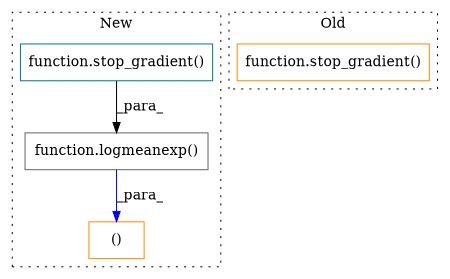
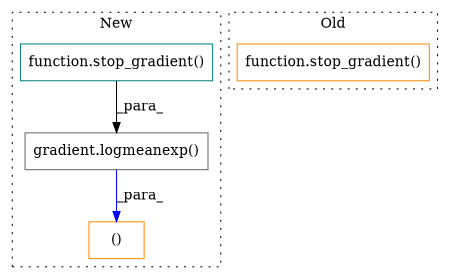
node "function.logmeanexp()": label "function.logmeanexp()" -> "gradient.logmeanexp()"
